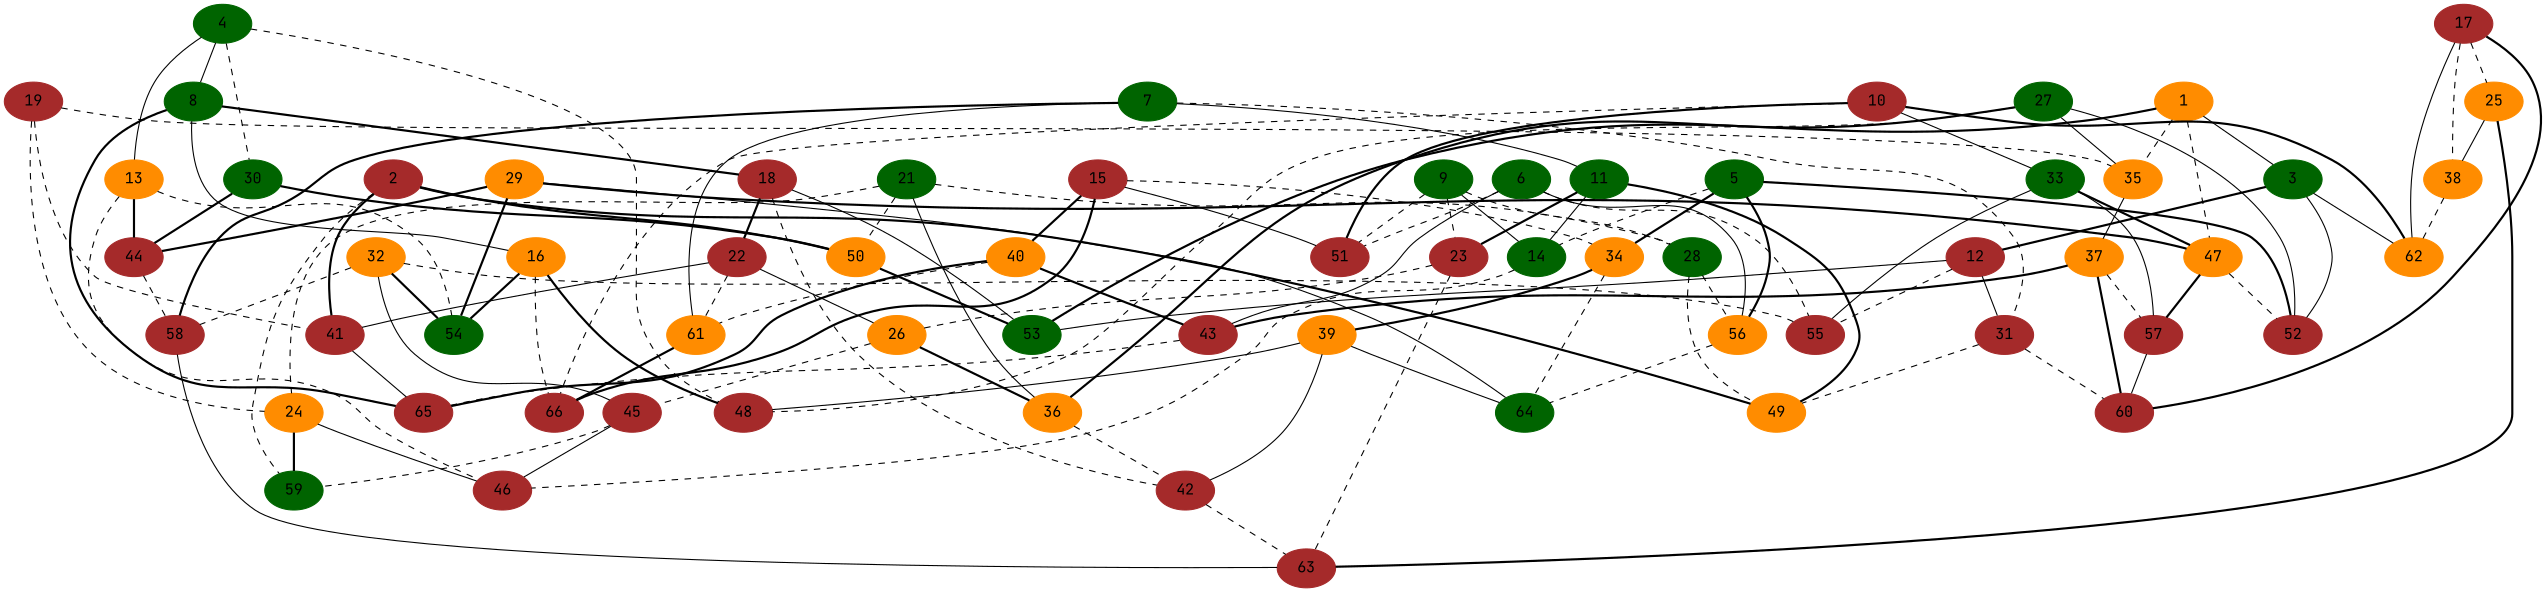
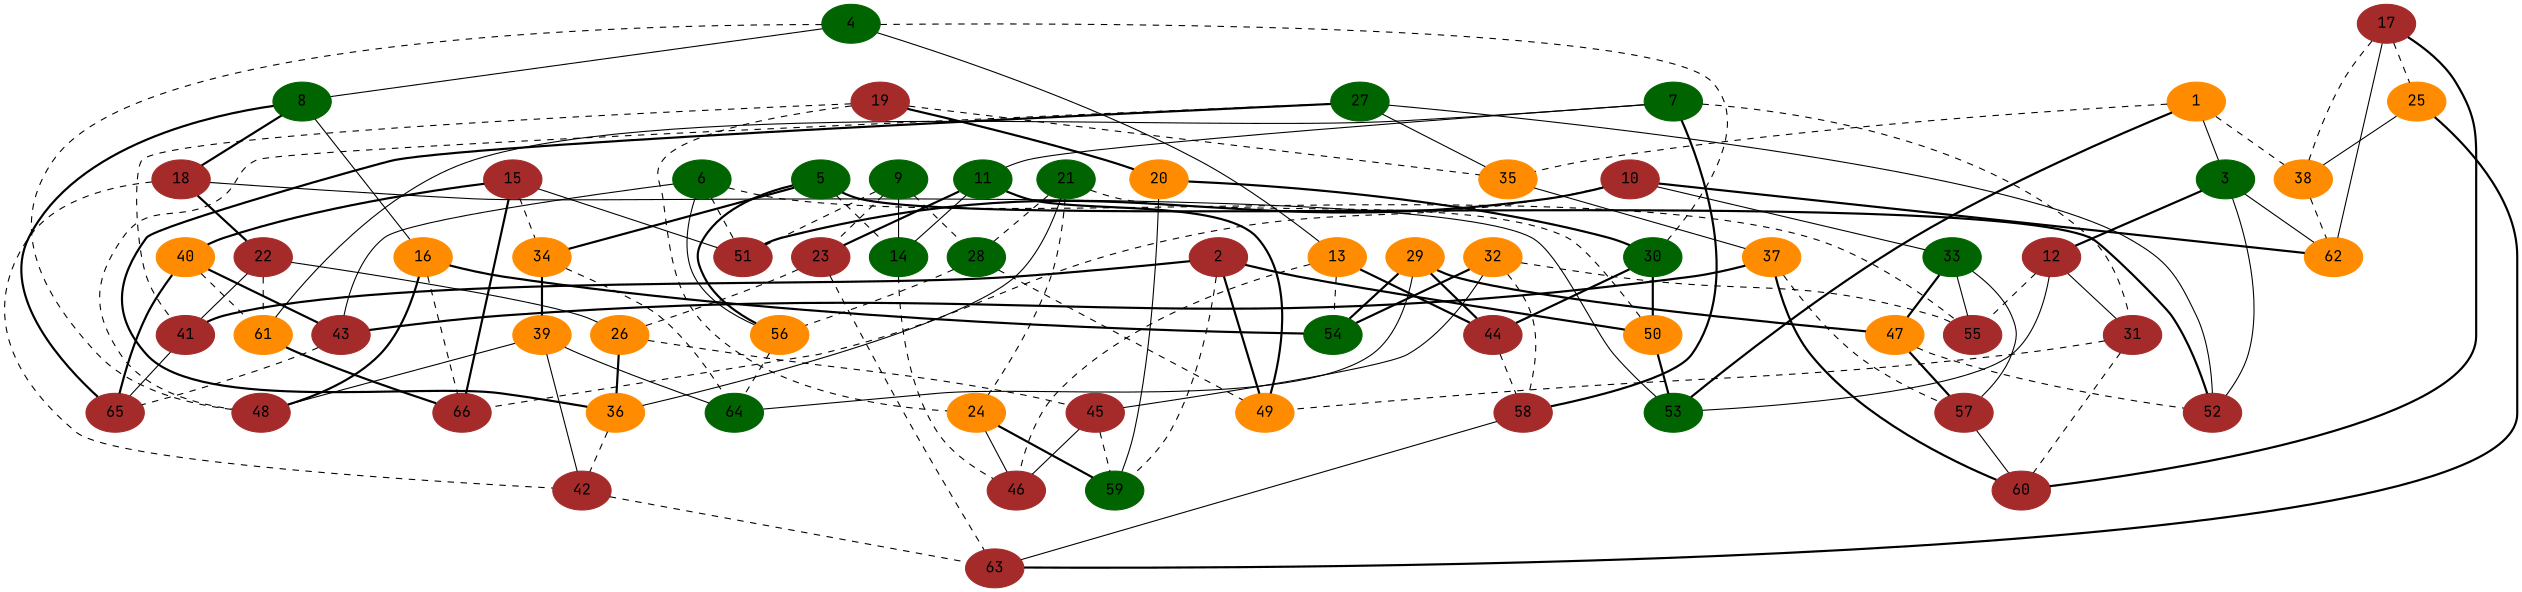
node "20": added
edge "1" -- "47": now "1" -- "38"
